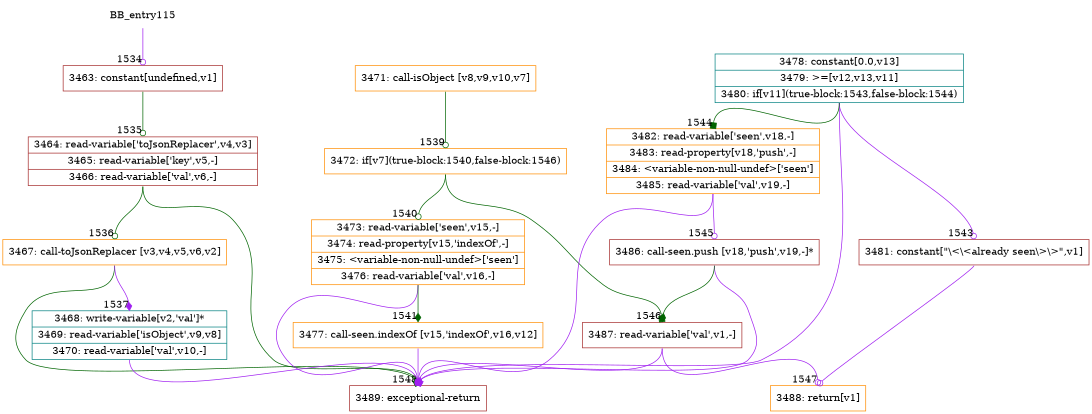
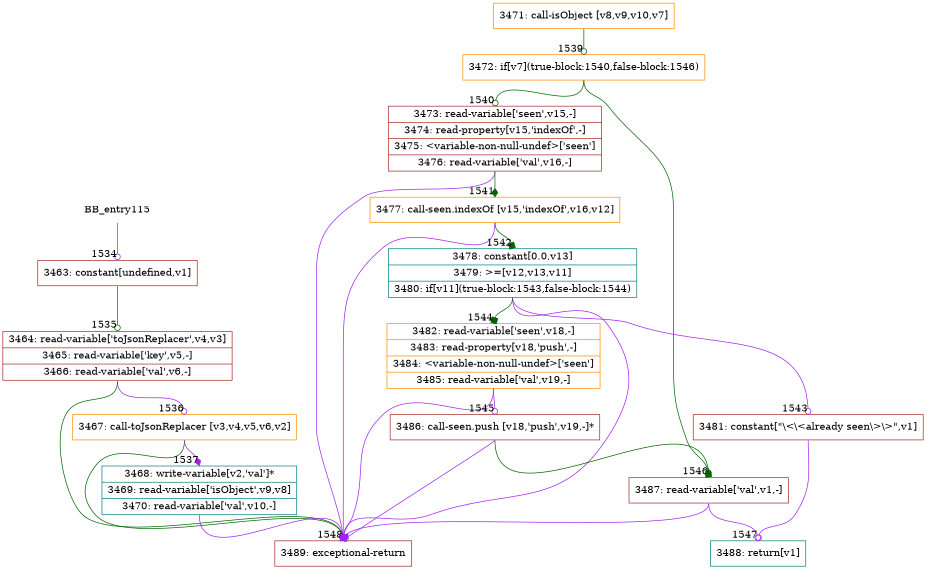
edge "3464: read-variable['toJsonReplacer',v4,v3]" -> "3467: call-toJsonReplacer [v3,v4,v5,v6,v2]": color darkgreen -> purple
edge "3477: call-seen.indexOf [v15,'indexOf',v16,v12]" -> "3478: constant[0.0,v13]": added
node "3473: read-variable['seen',v15,-]": color darkorange -> brown
node "3488: return[v1]": color darkorange -> teal
